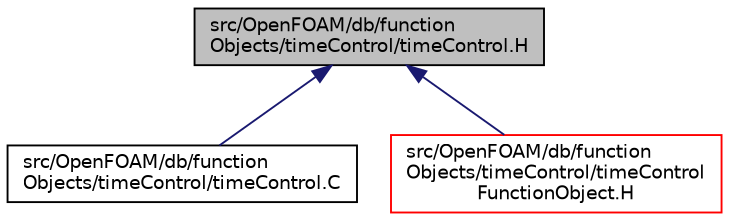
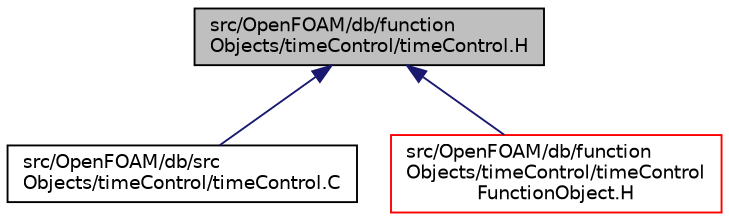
node "src/OpenFOAM/db/function Objects/timeControl/timeControl.C": label "src/OpenFOAM/db/function Objects/timeControl/timeControl.C" -> "src/OpenFOAM/db/src Objects/timeControl/timeControl.C"
